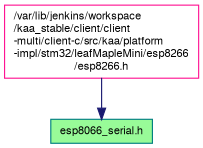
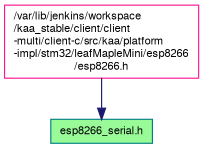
node "esp8066_serial.h": label "esp8066_serial.h" -> "esp8266_serial.h"
